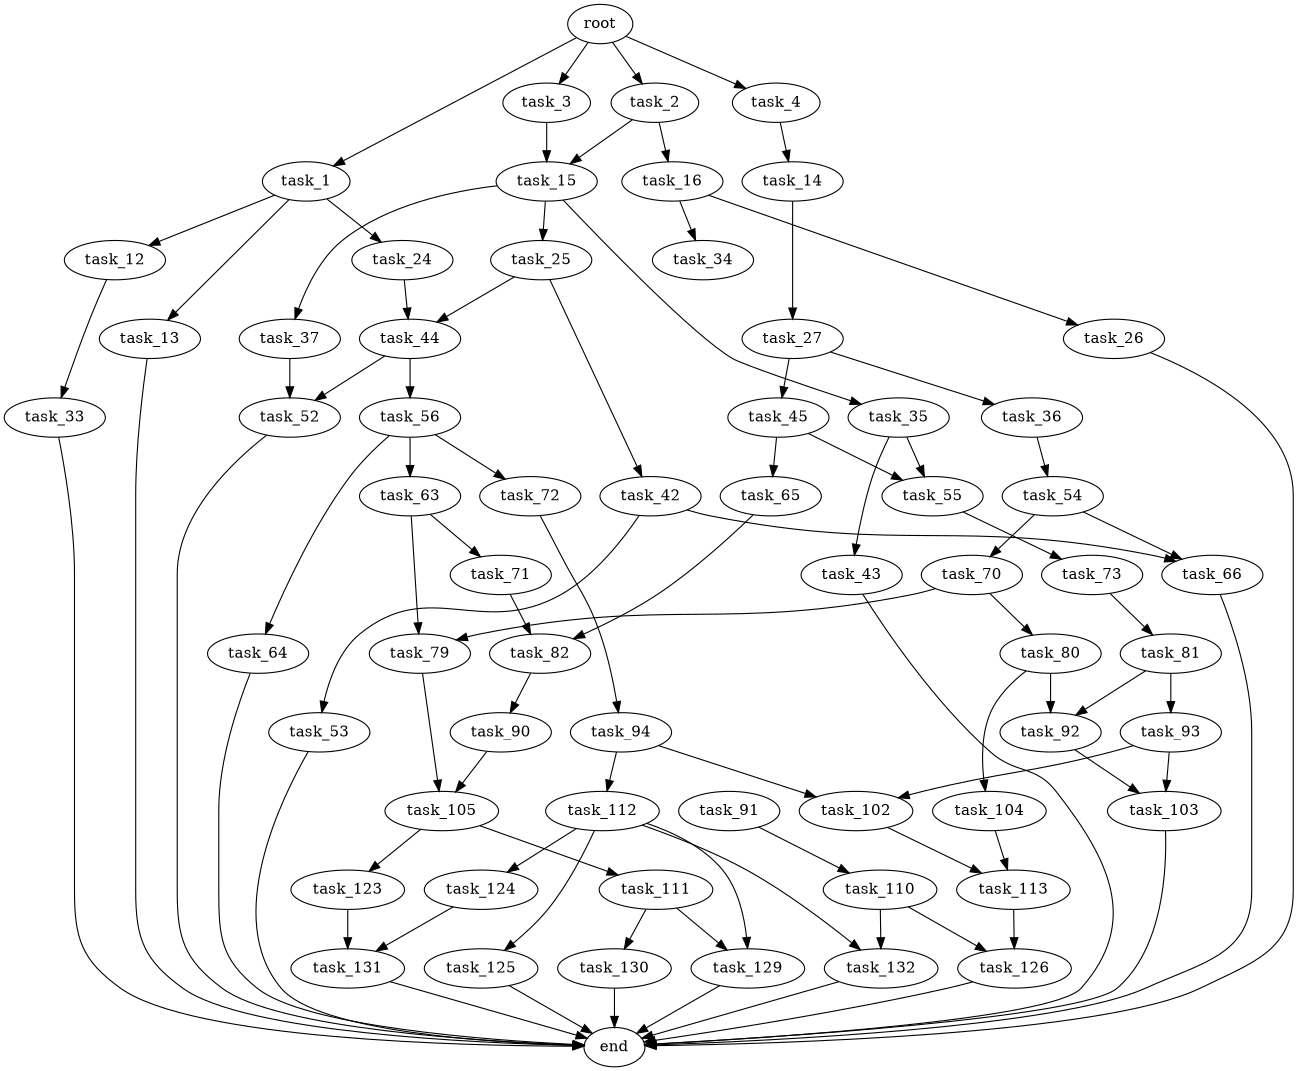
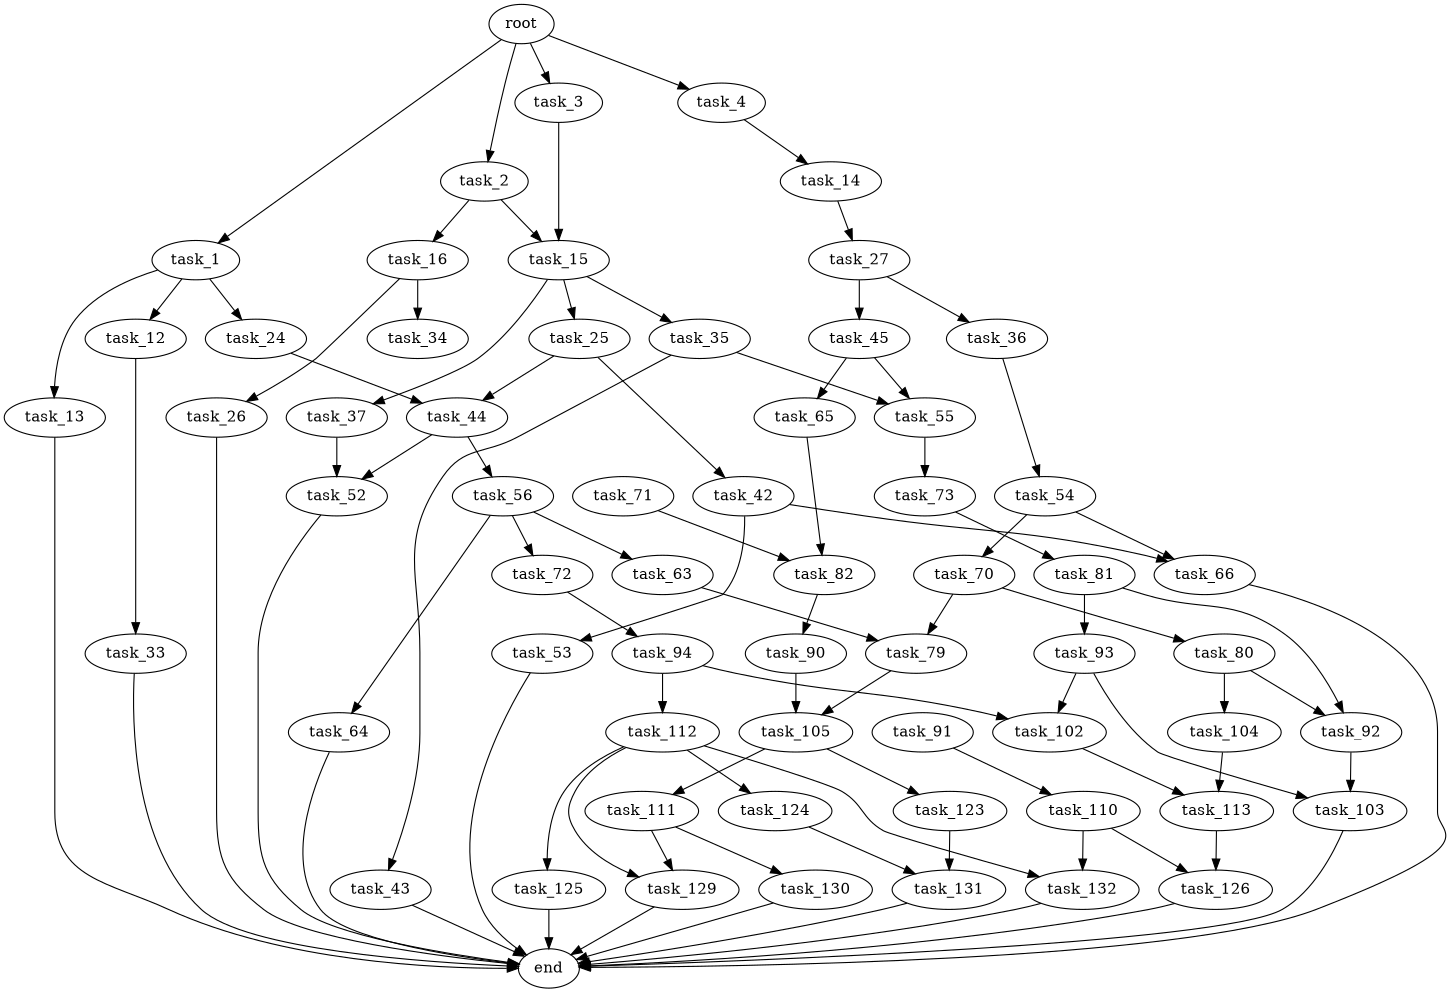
edge "task_63" -> "task_71": removed
